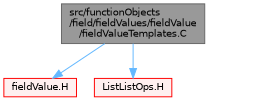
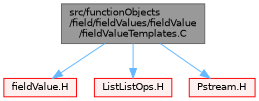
node "Pstream.H": added
